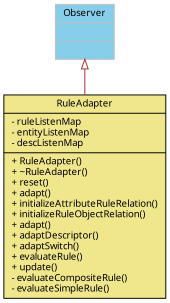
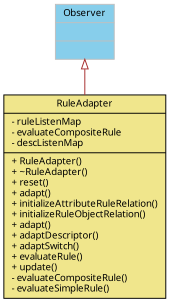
node "RuleAdapter": text "- entityListenMap" -> "- evaluateCompositeRule"
